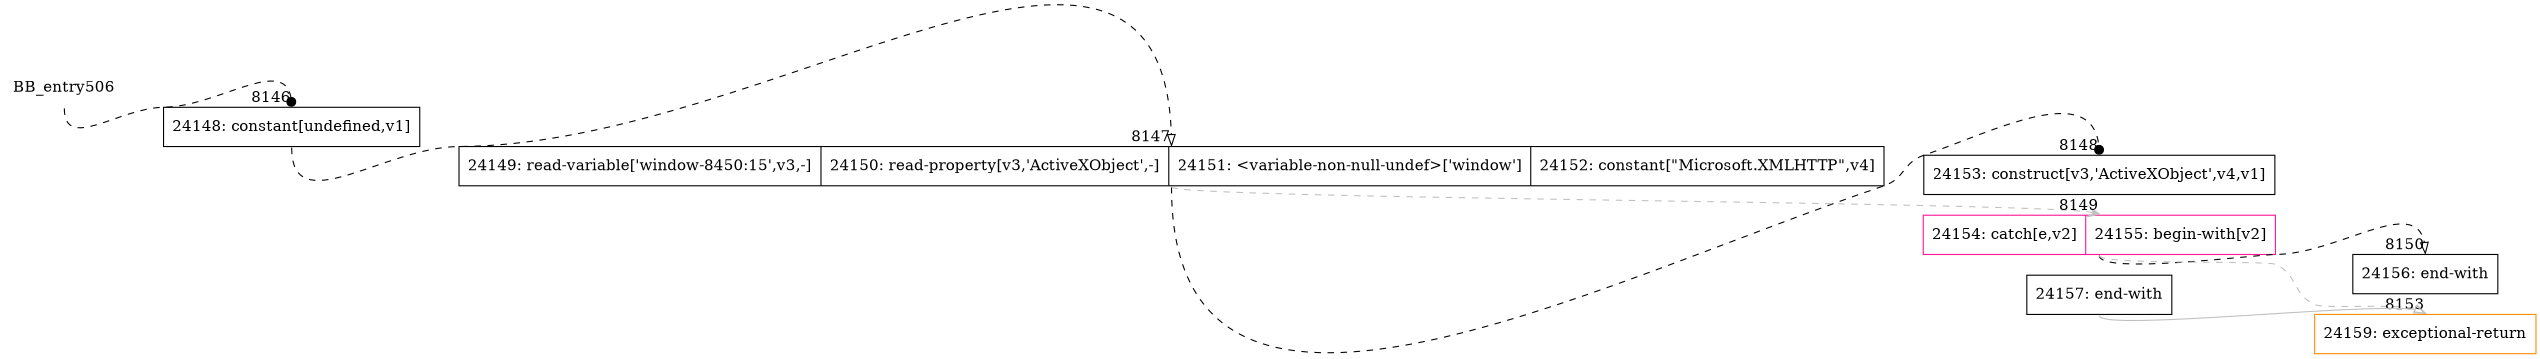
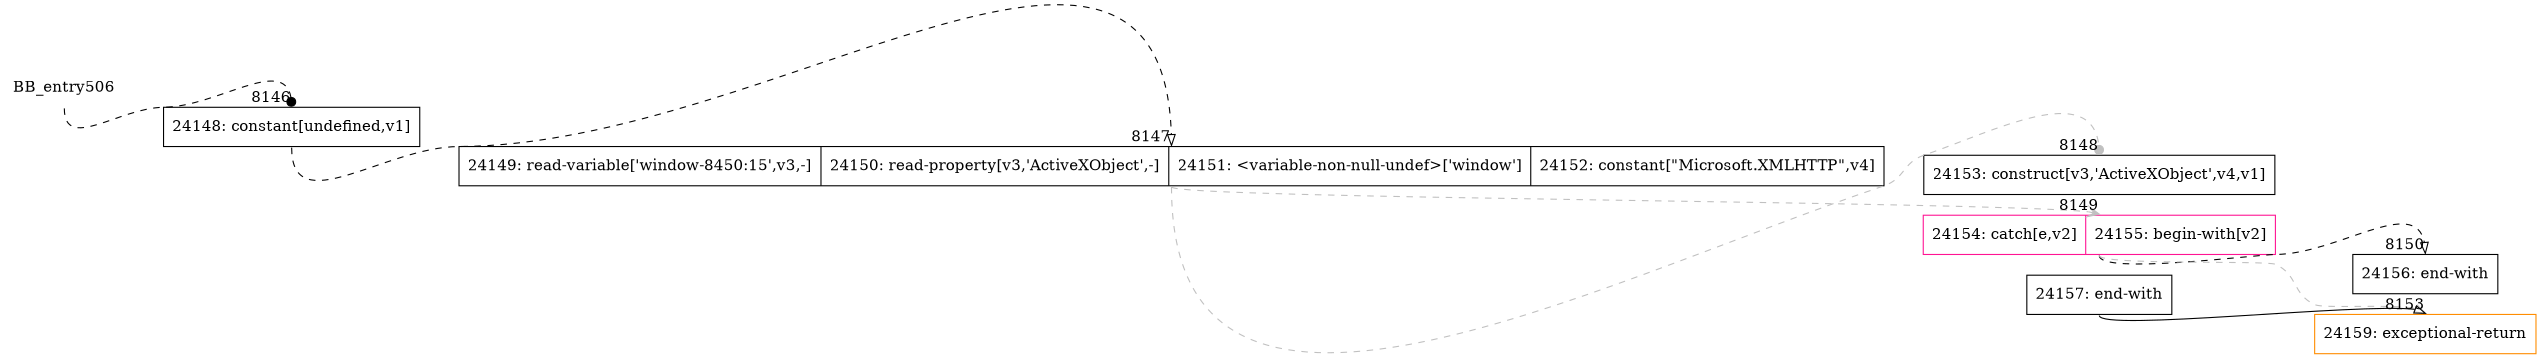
edge "24149: read-variable['window-8450:15',v3,-]" -> "24153: construct[v3,'ActiveXObject',v4,v1]": color black -> gray
edge "24157: end-with" -> "24159: exceptional-return": color gray -> black
